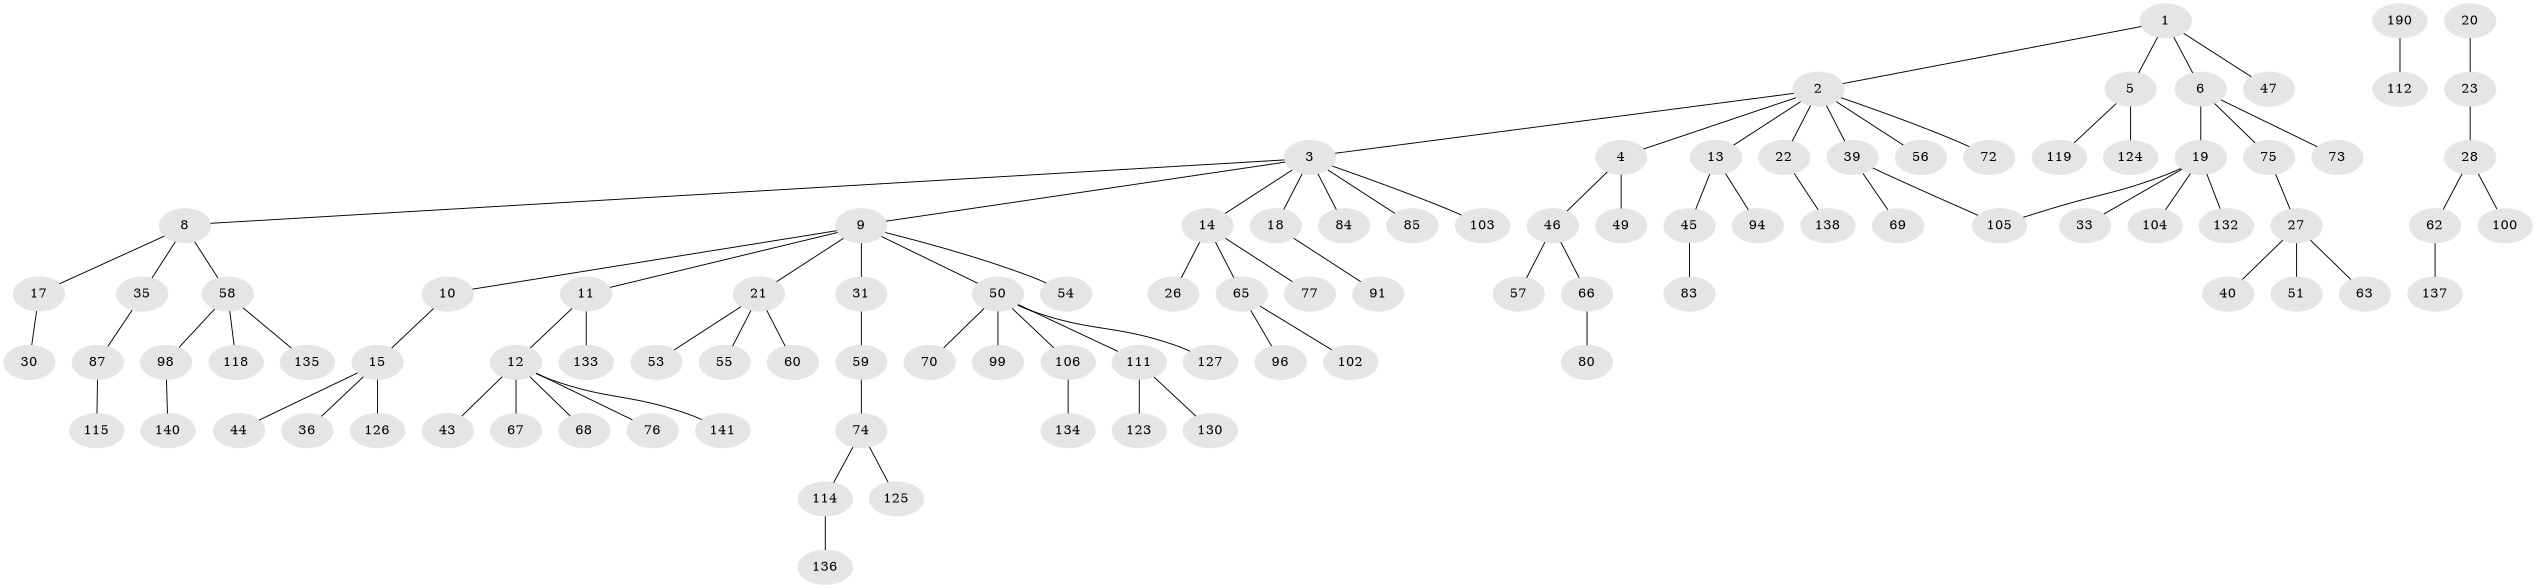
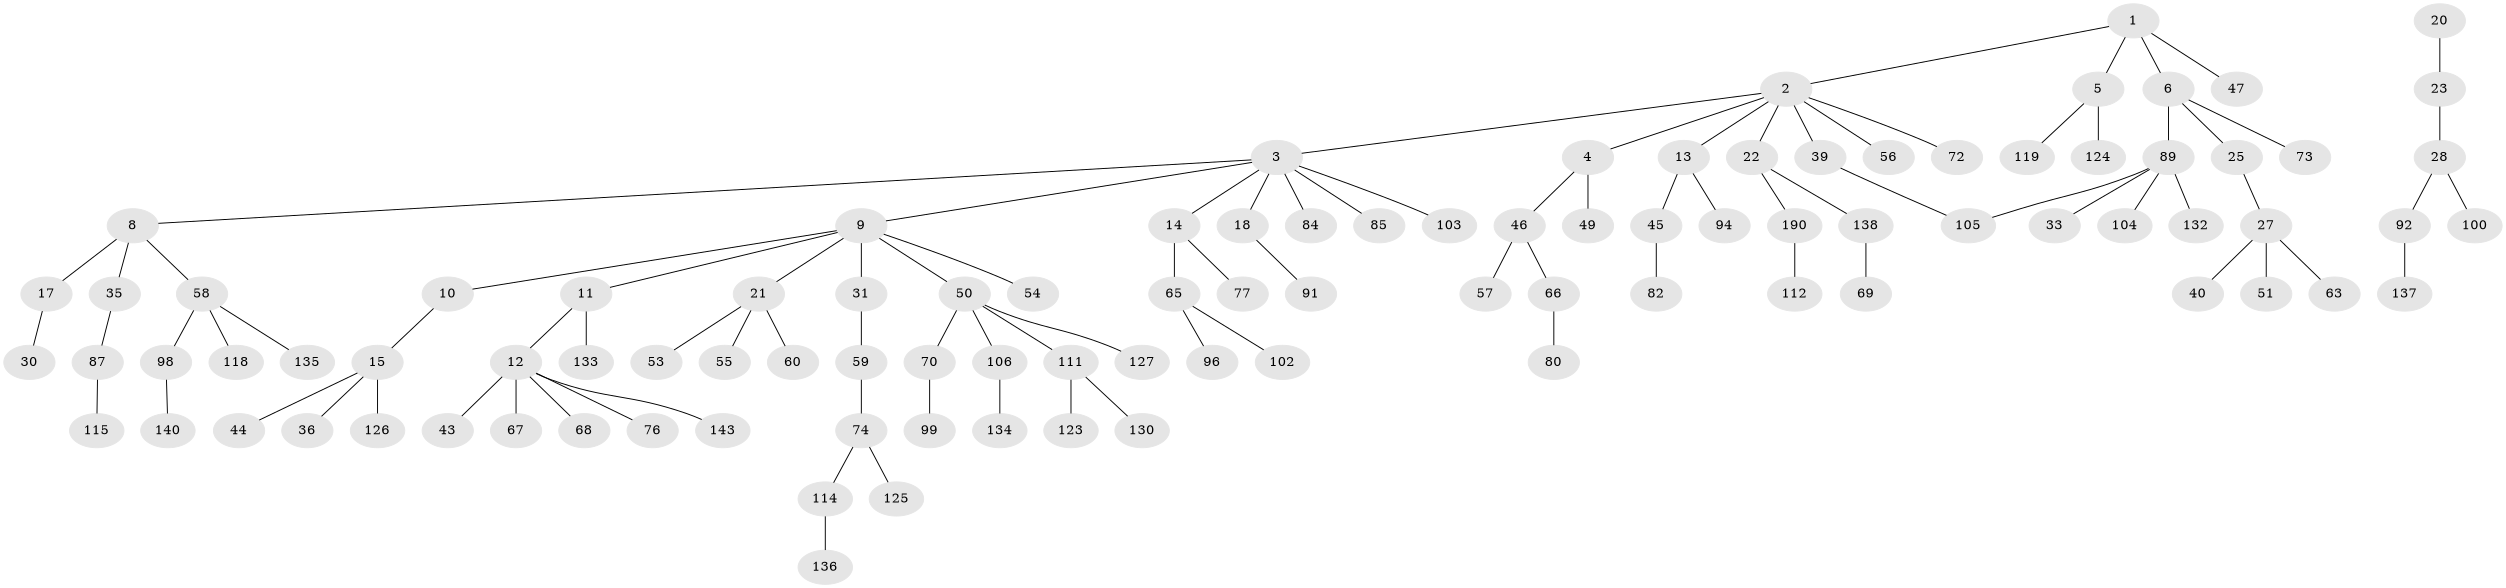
node "19": label "19" -> "89"
node "75": label "75" -> "25"
edge "22" -- "190": added
edge "39" -- "69": now "138" -- "69"
node "62": label "62" -> "92"
node "26": removed
node "83": label "83" -> "82"
edge "50" -- "99": now "70" -- "99"
node "141": label "141" -> "143"
